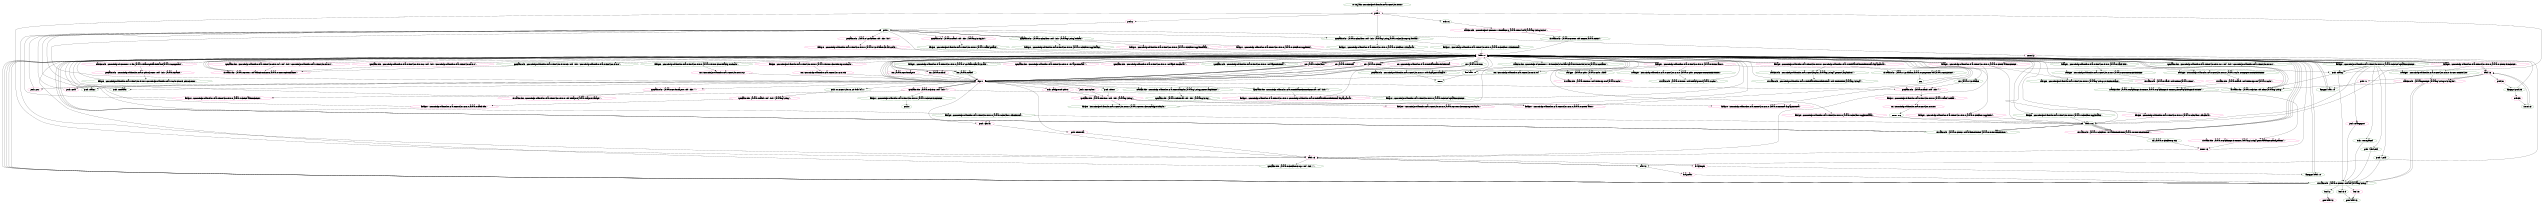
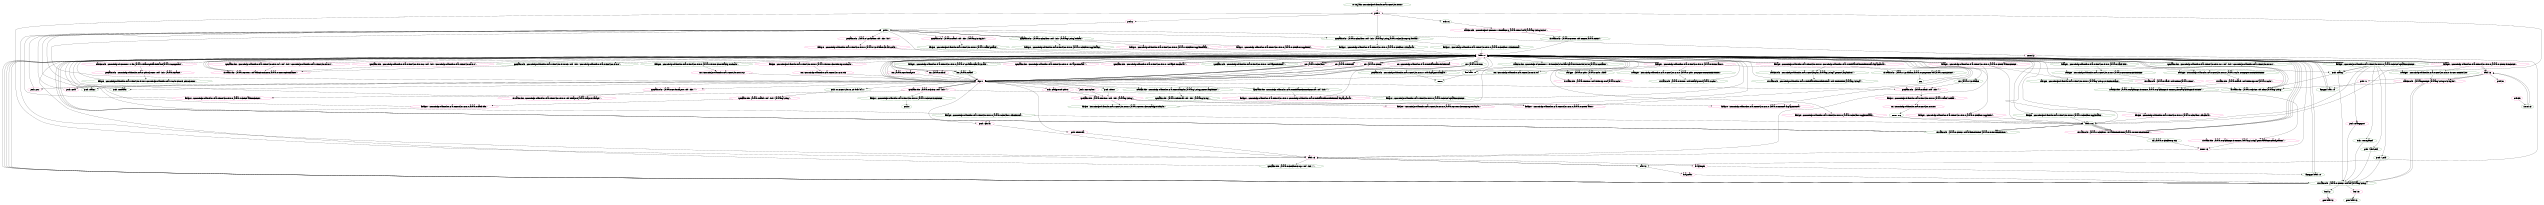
node "ifcmpgt.i push 35": removed
node "inc.i r3 5": removed
